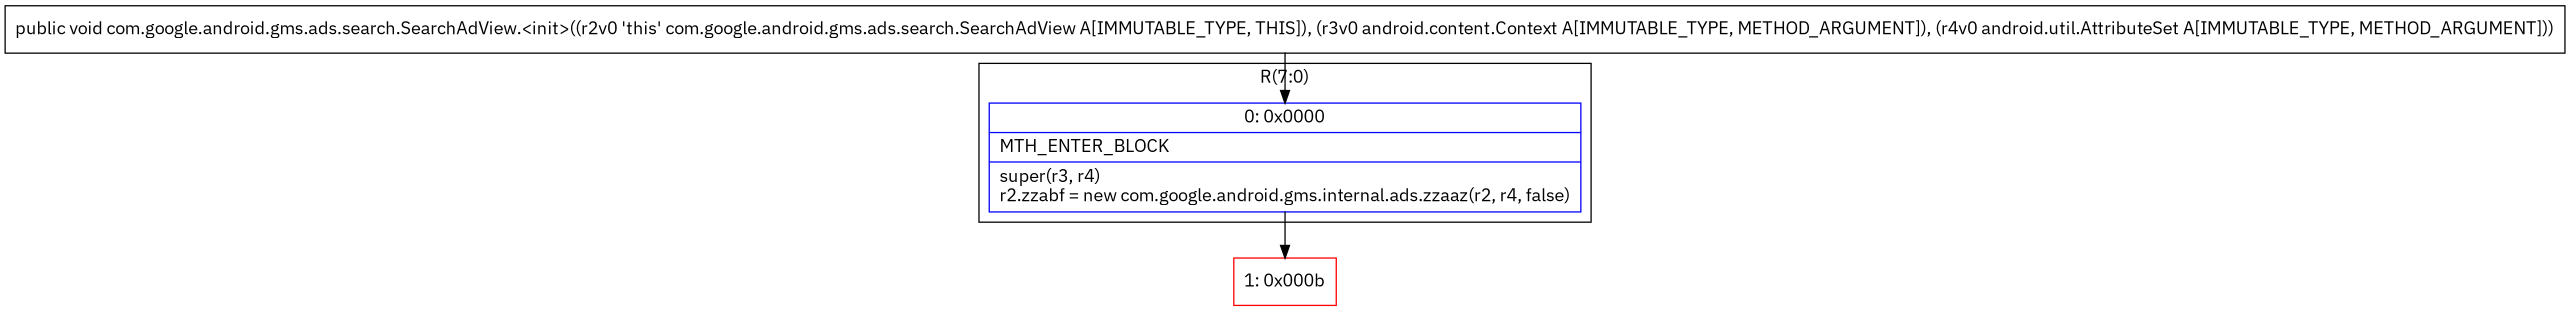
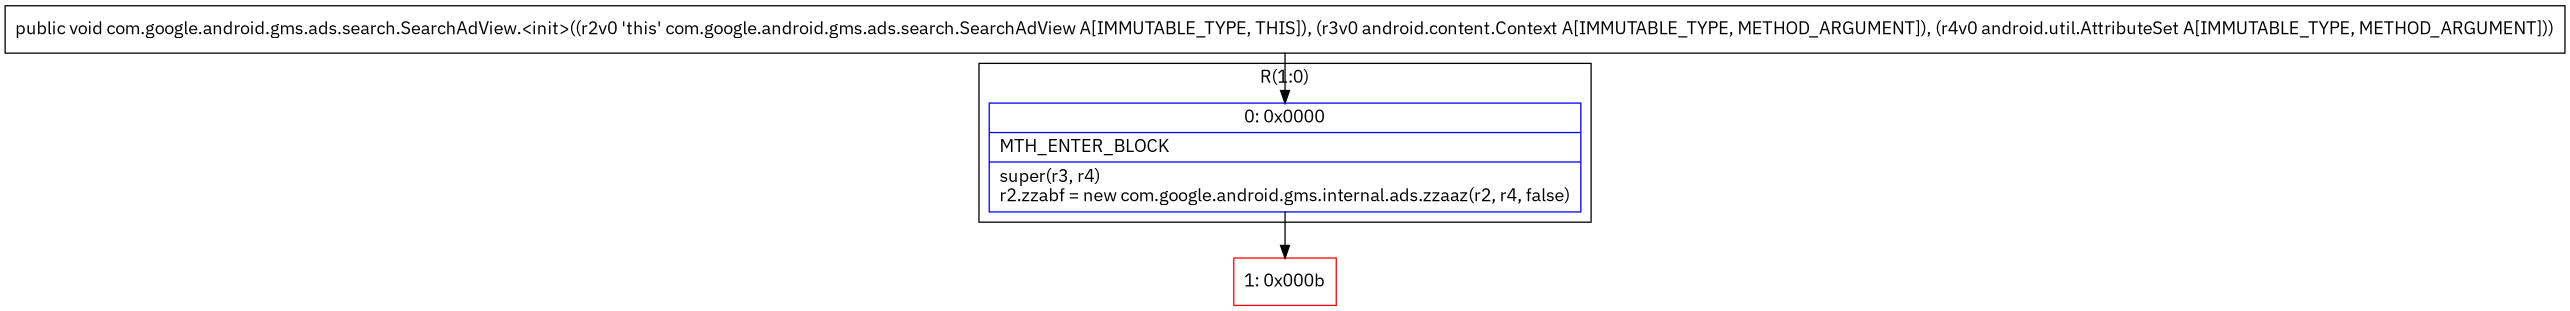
cluster "R(7:0)": label "R(7:0)" -> "R(1:0)"
